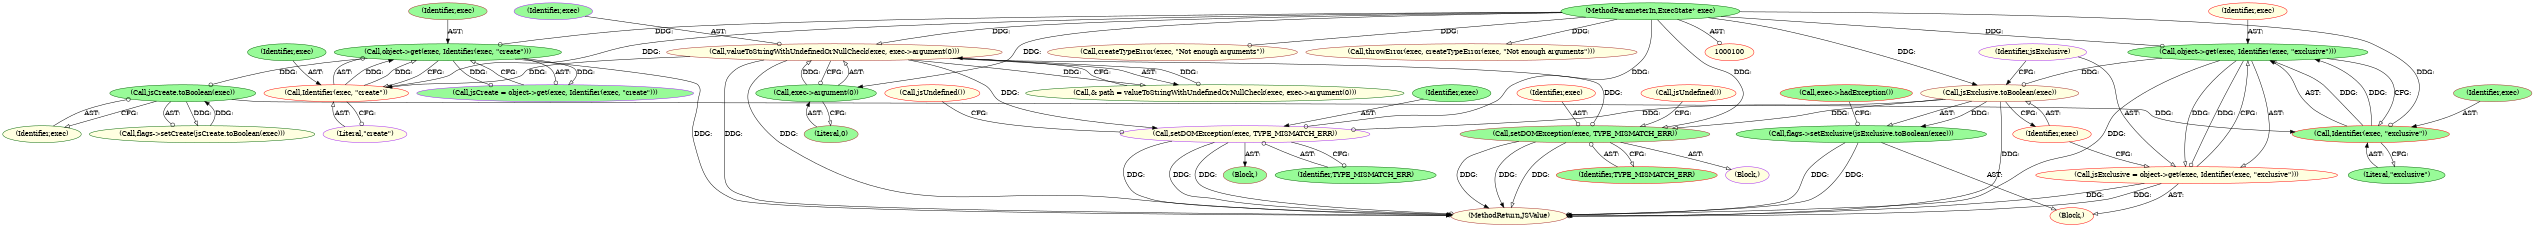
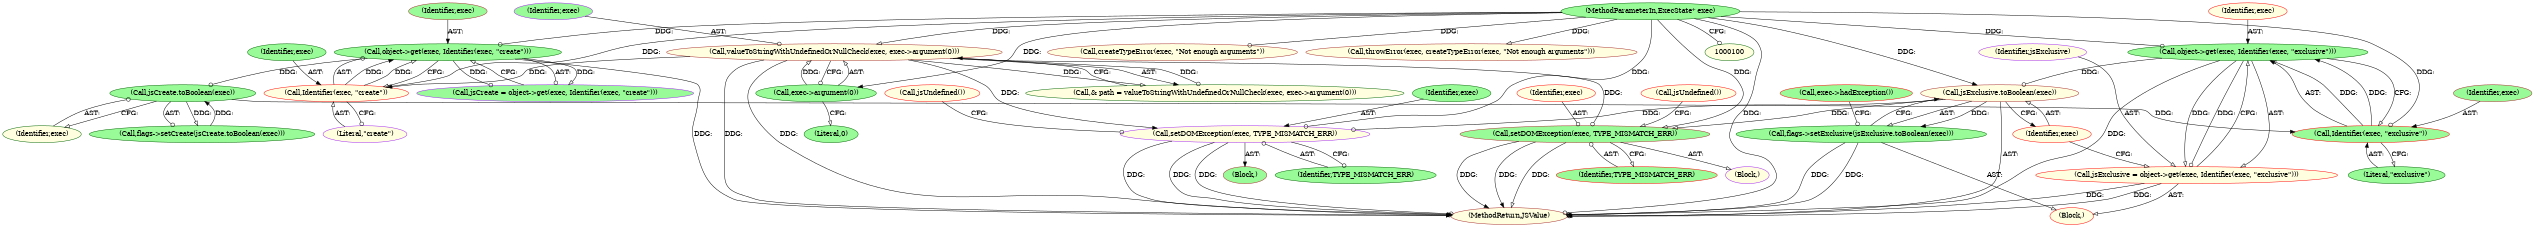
edge "(MethodParameterIn,ExecState* exec)" -> "1000100": label "AST: " -> "CFG: "
node "1000100": color red -> darkgreen
edge "(Identifier,jsExclusive)" -> "(Call,jsExclusive.toBoolean(exec))": now "(Call,flags->setExclusive(jsExclusive.toBoolean(exec)))" -> "(Call,jsExclusive.toBoolean(exec))"
edge "(Literal,0)" -> "(Call,exec->argument(0))": removed, label "AST:"
node "(Call,flags->setCreate(jsCreate.toBoolean(exec)))": fillcolor lightyellow -> palegreen
node "(Literal,0)": color brown -> darkgreen
edge "(Call,jsExclusive.toBoolean(exec))" -> "(MethodReturn,JSValue)": label "DDG: " -> "AST: "
edge "(MethodParameterIn,ExecState* exec)" -> "(MethodReturn,JSValue)": added, label "DDG:"
